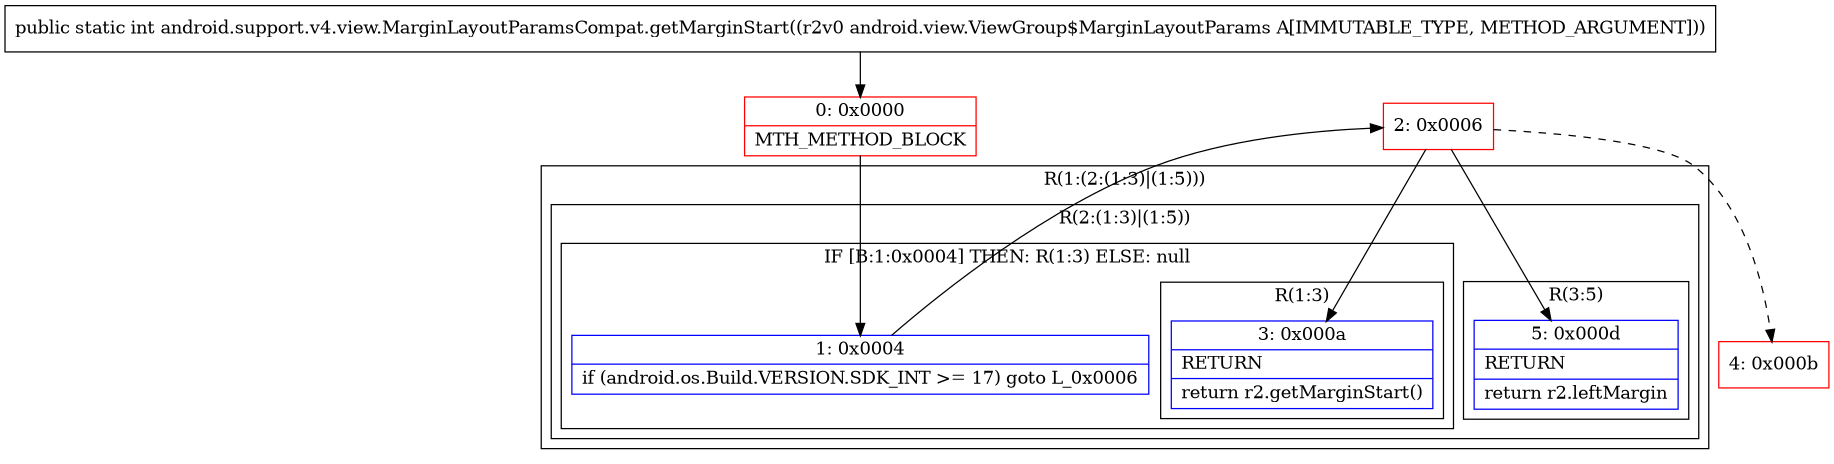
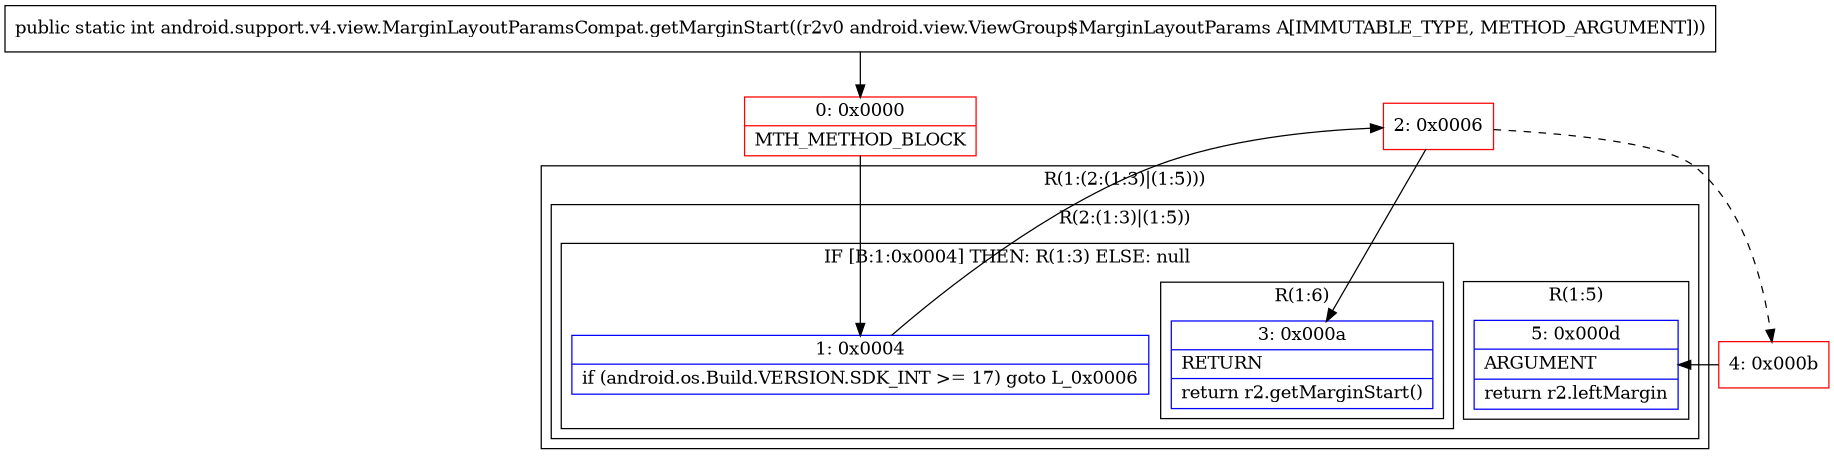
edge "2: 0x0006" -> "5: 0x000d": now "4: 0x000b" -> "5: 0x000d"
cluster "R(3:5)": label "R(3:5)" -> "R(1:5)"
cluster "R(1:3)": label "R(1:3)" -> "R(1:6)"
node "5: 0x000d": text "RETURN" -> "ARGUMENT"
